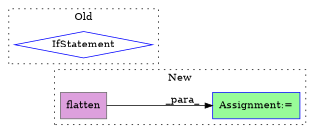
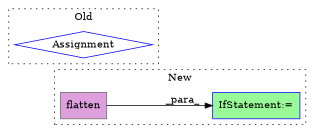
node "IfStatement": label "IfStatement" -> "Assignment"
node "Assignment:=": label "Assignment:=" -> "IfStatement:="
